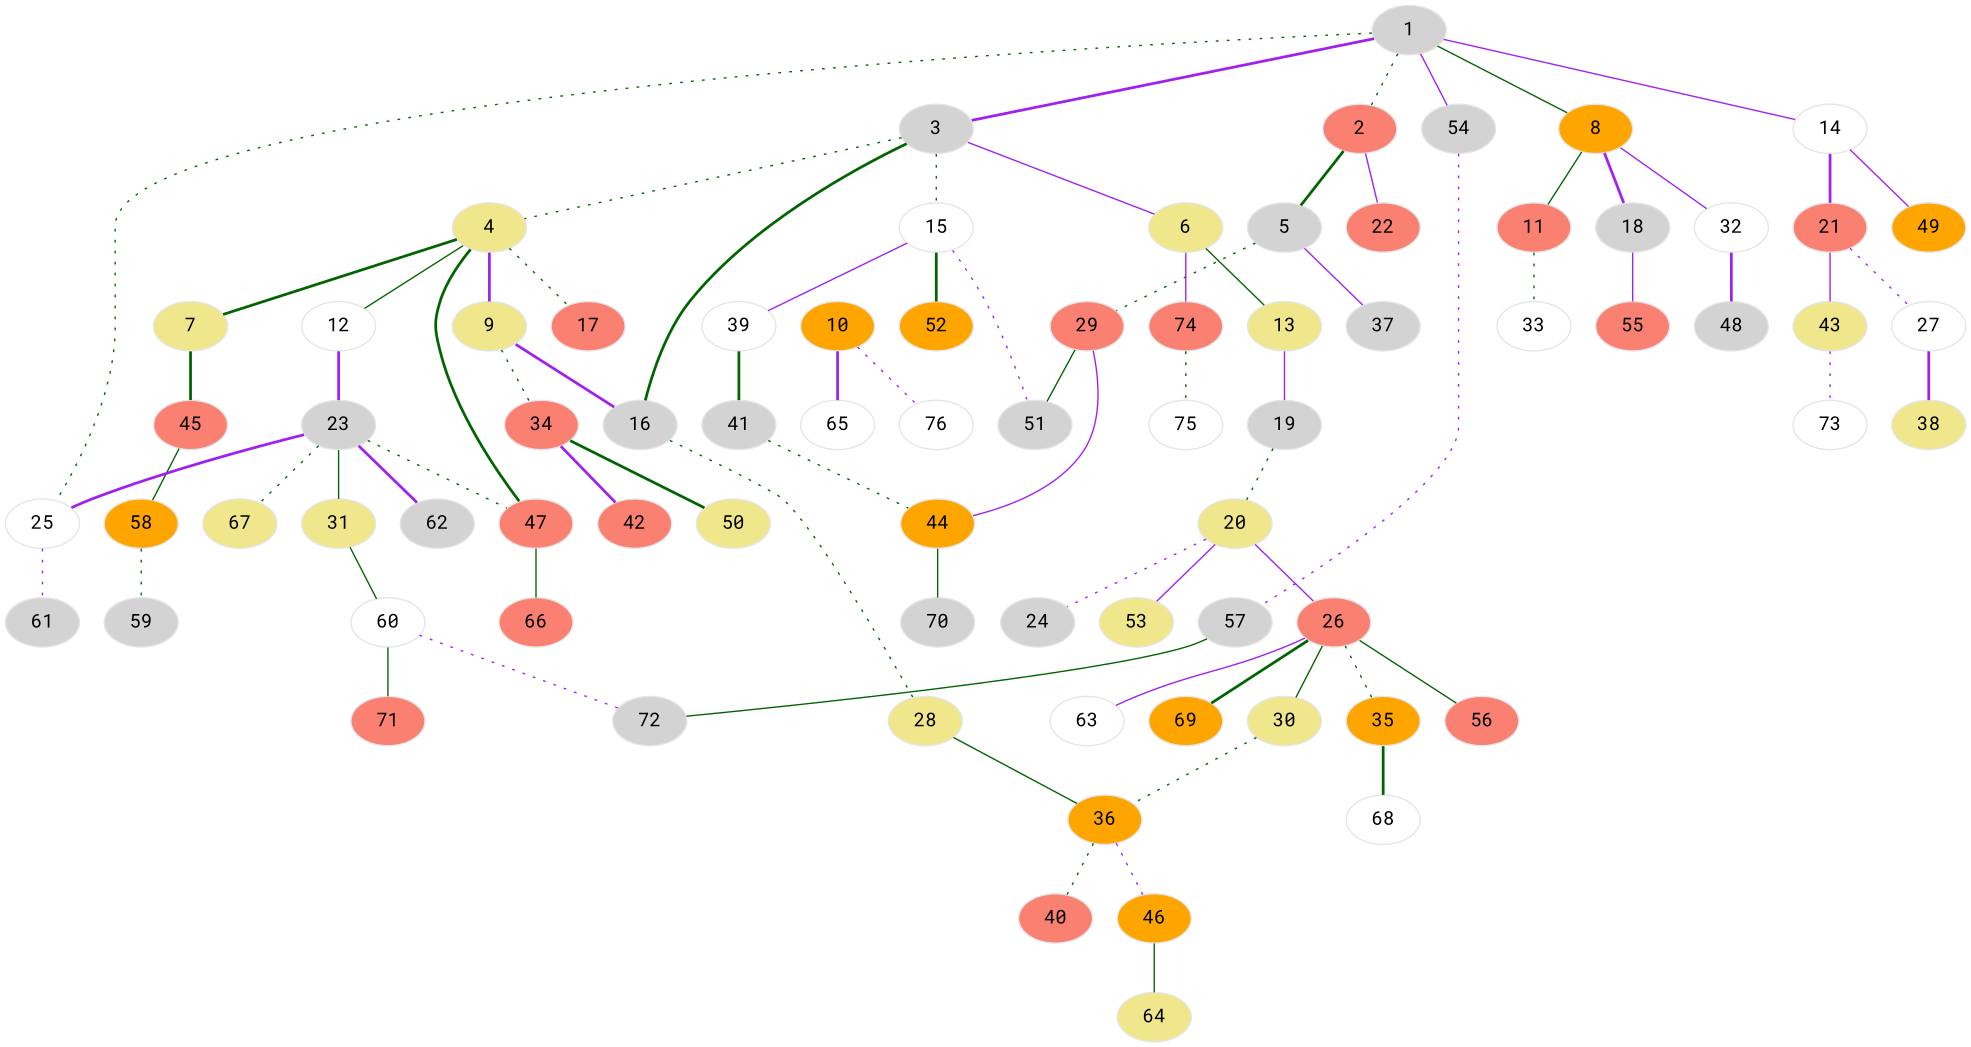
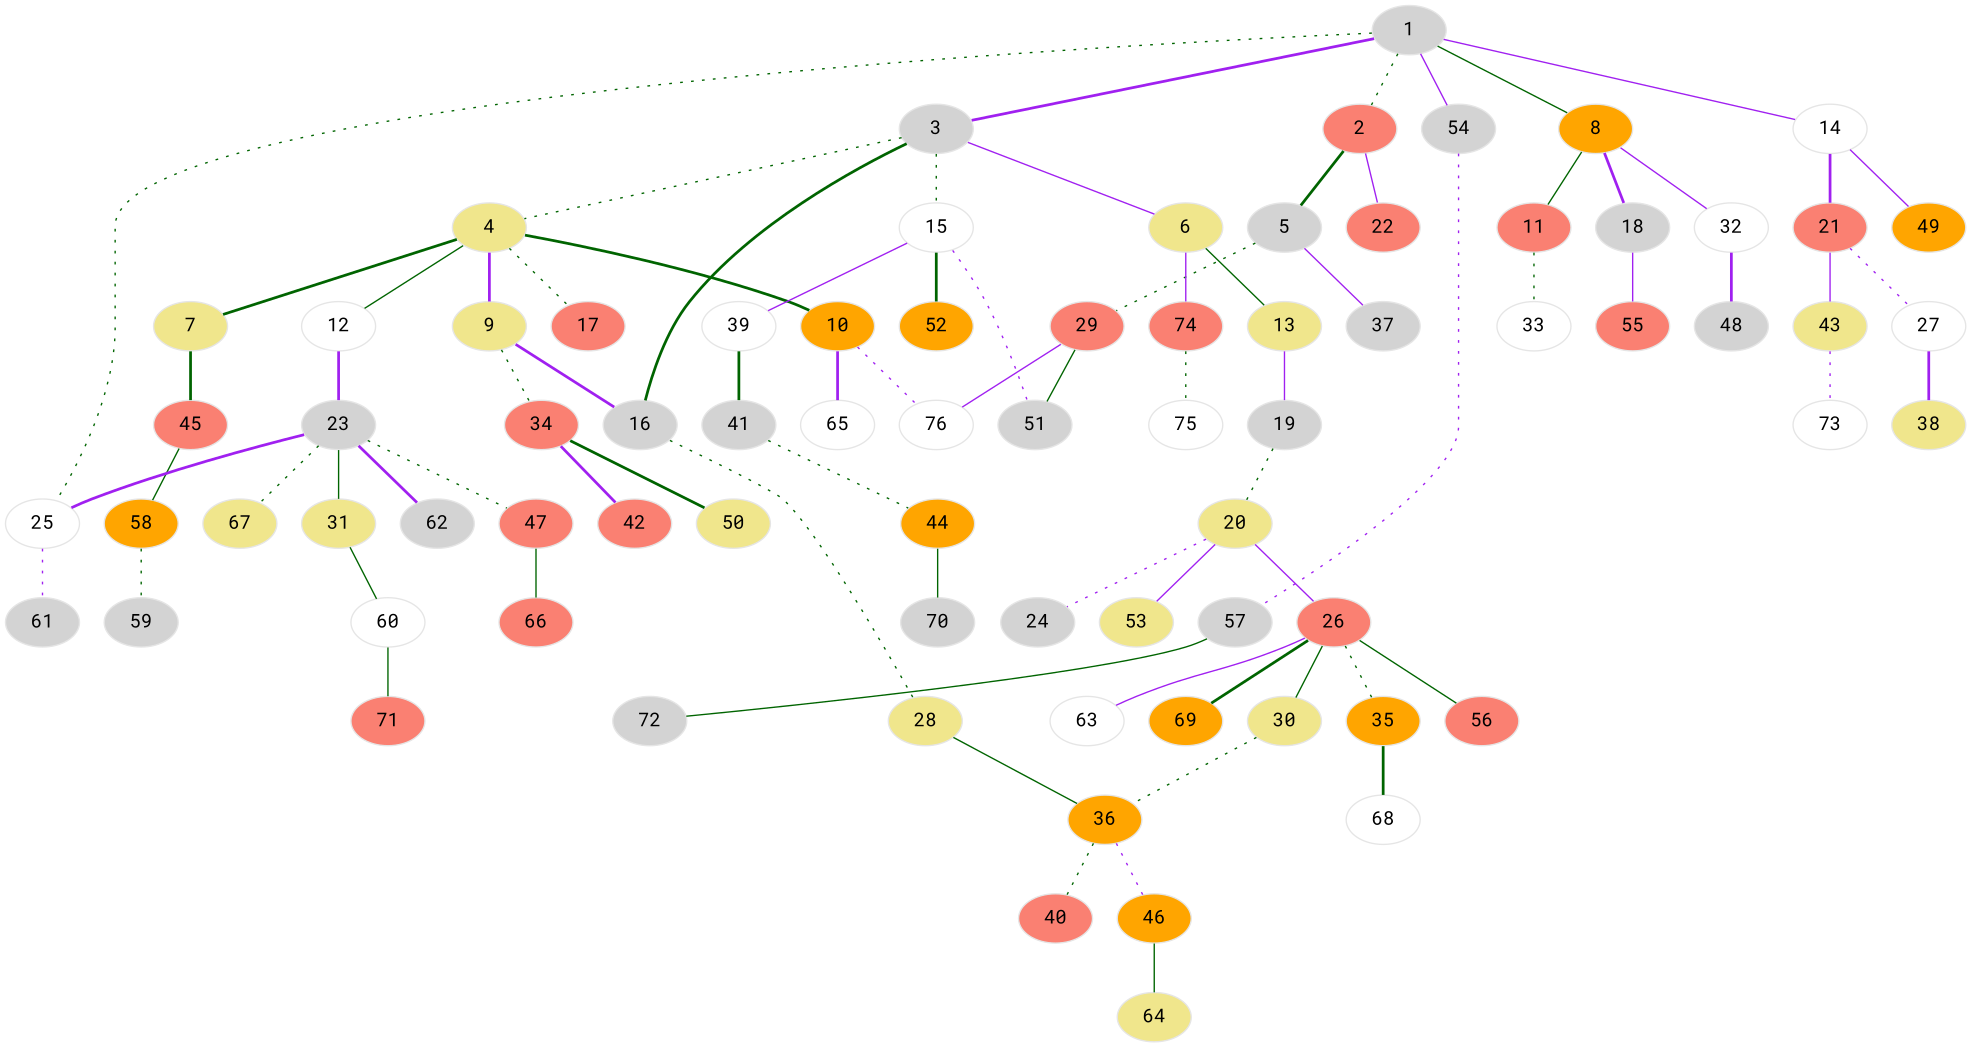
edge "4" -- "47": now "4" -- "10"
edge "29" -- "44": now "29" -- "76"
edge "60" -- "72": removed
